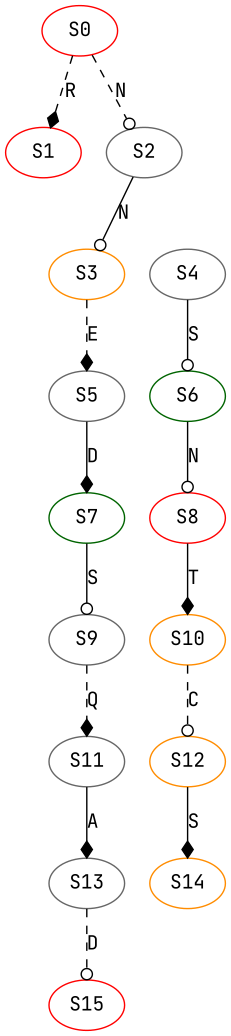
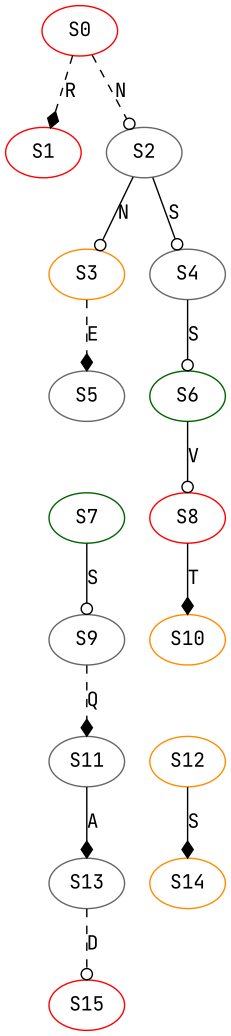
edge "S2" -> "S4": added, label "S"
edge "S5" -> "S7": removed, label "D"
edge "S6" -> "S8": label "N" -> "V"
edge "S10" -> "S12": removed, label "C"
